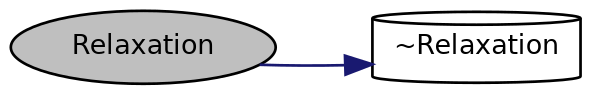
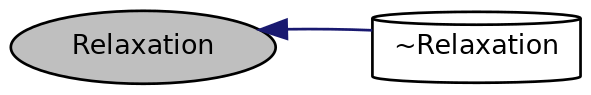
edge "Relaxation" -> "~Relaxation": reversed
